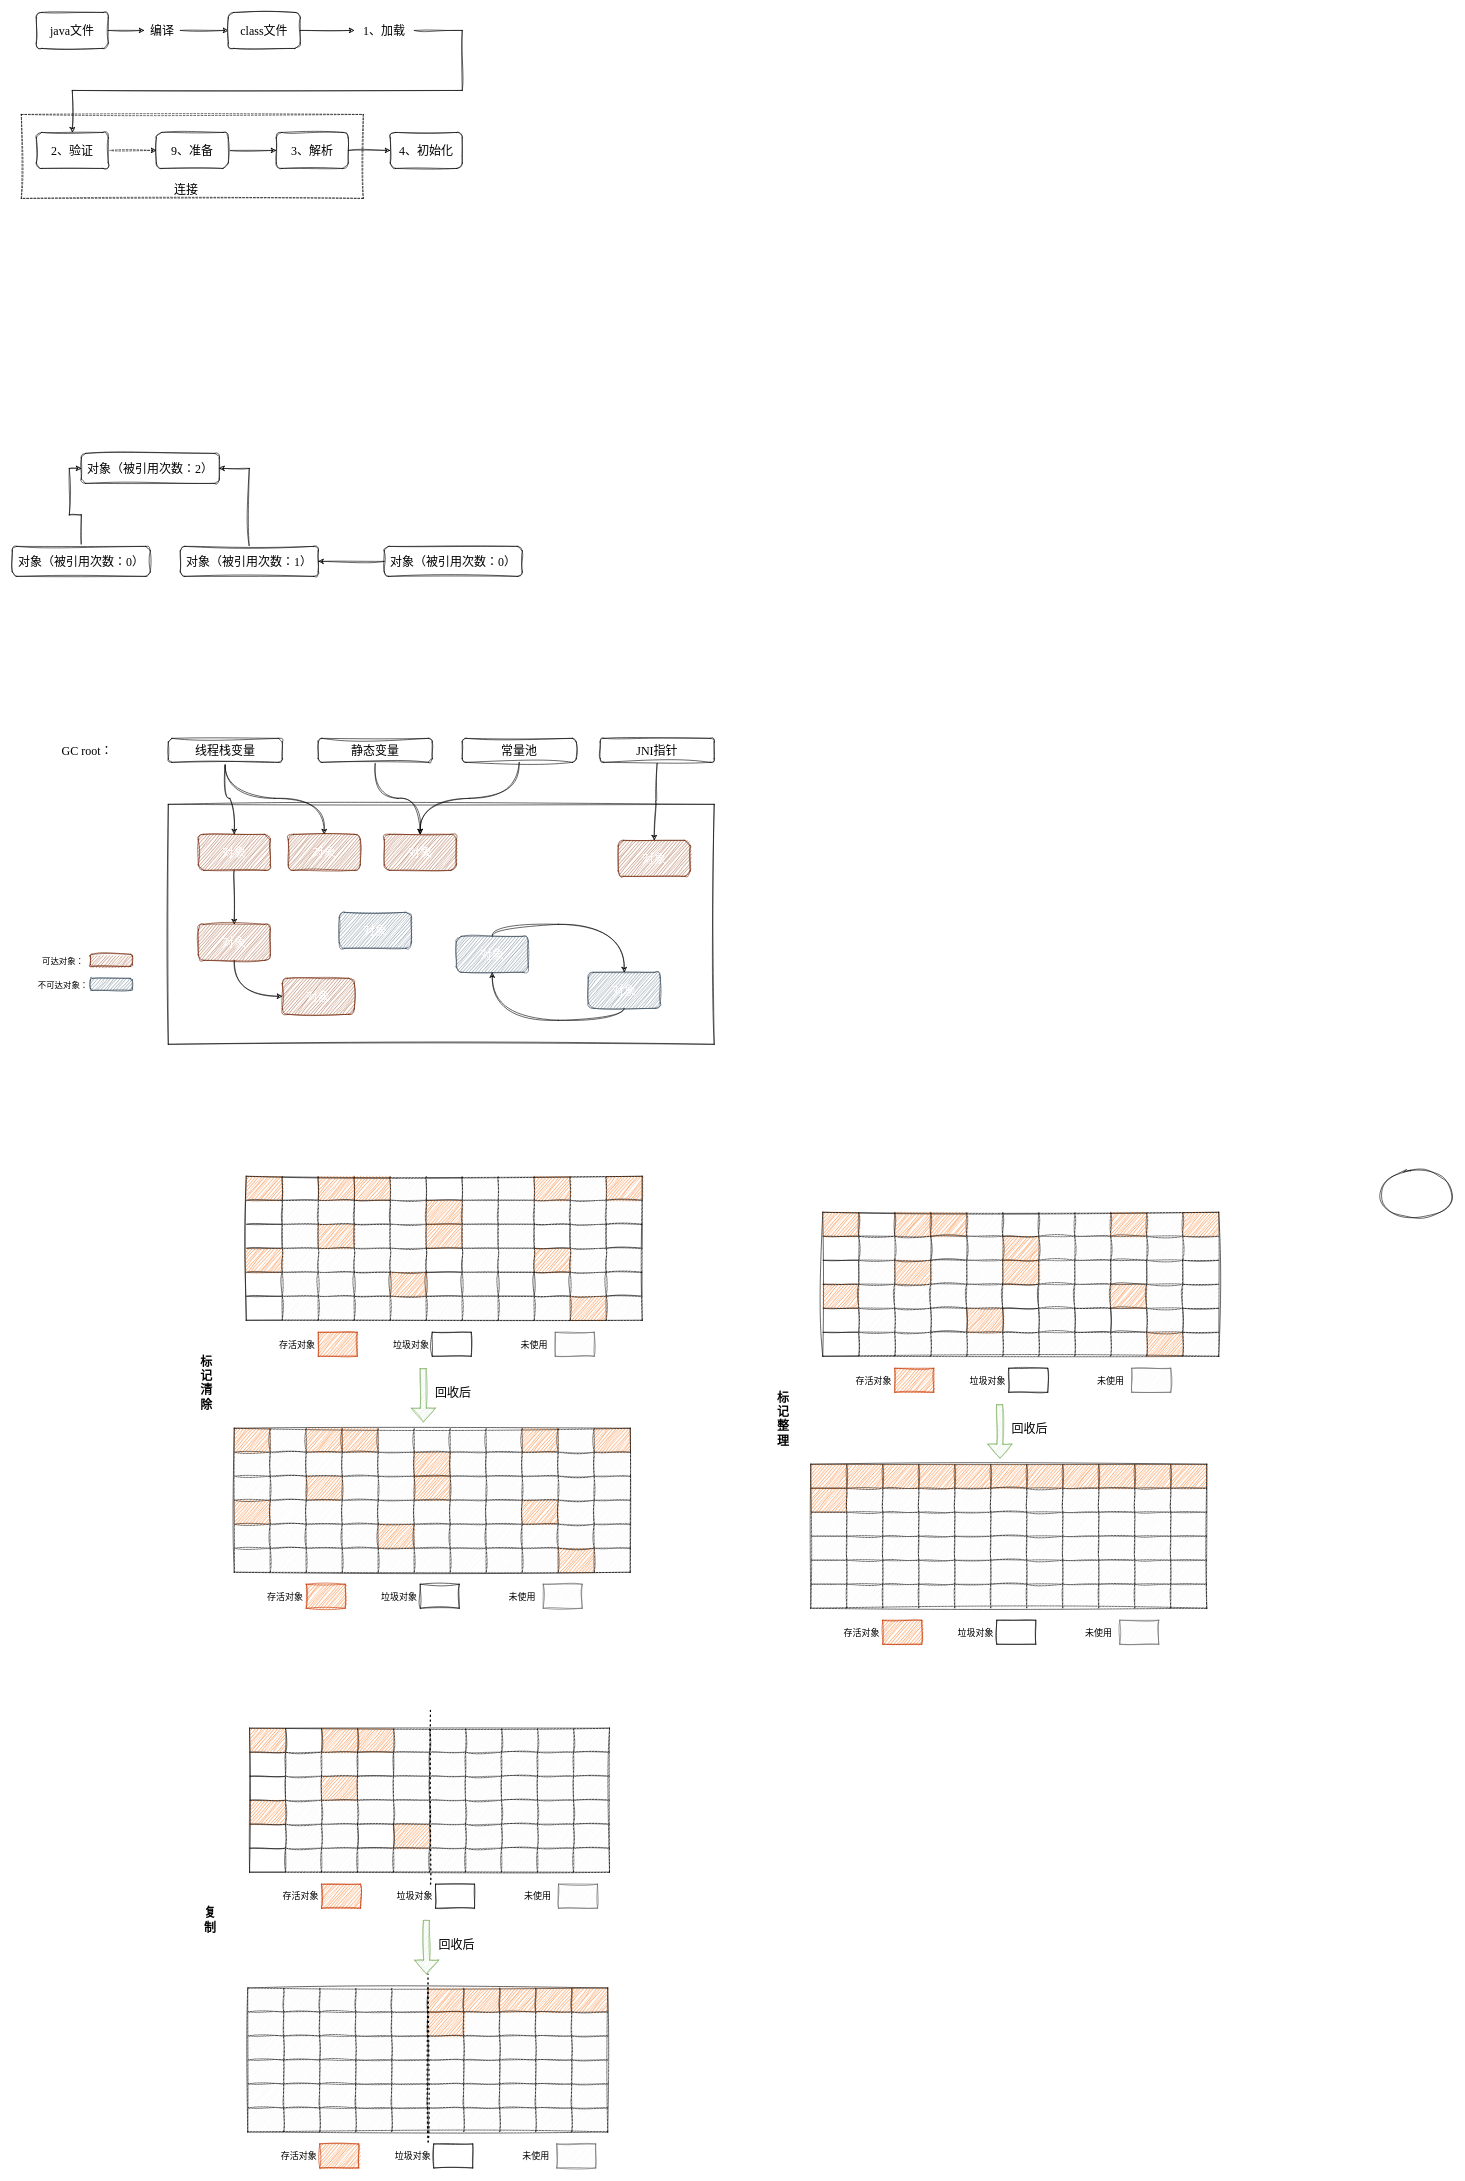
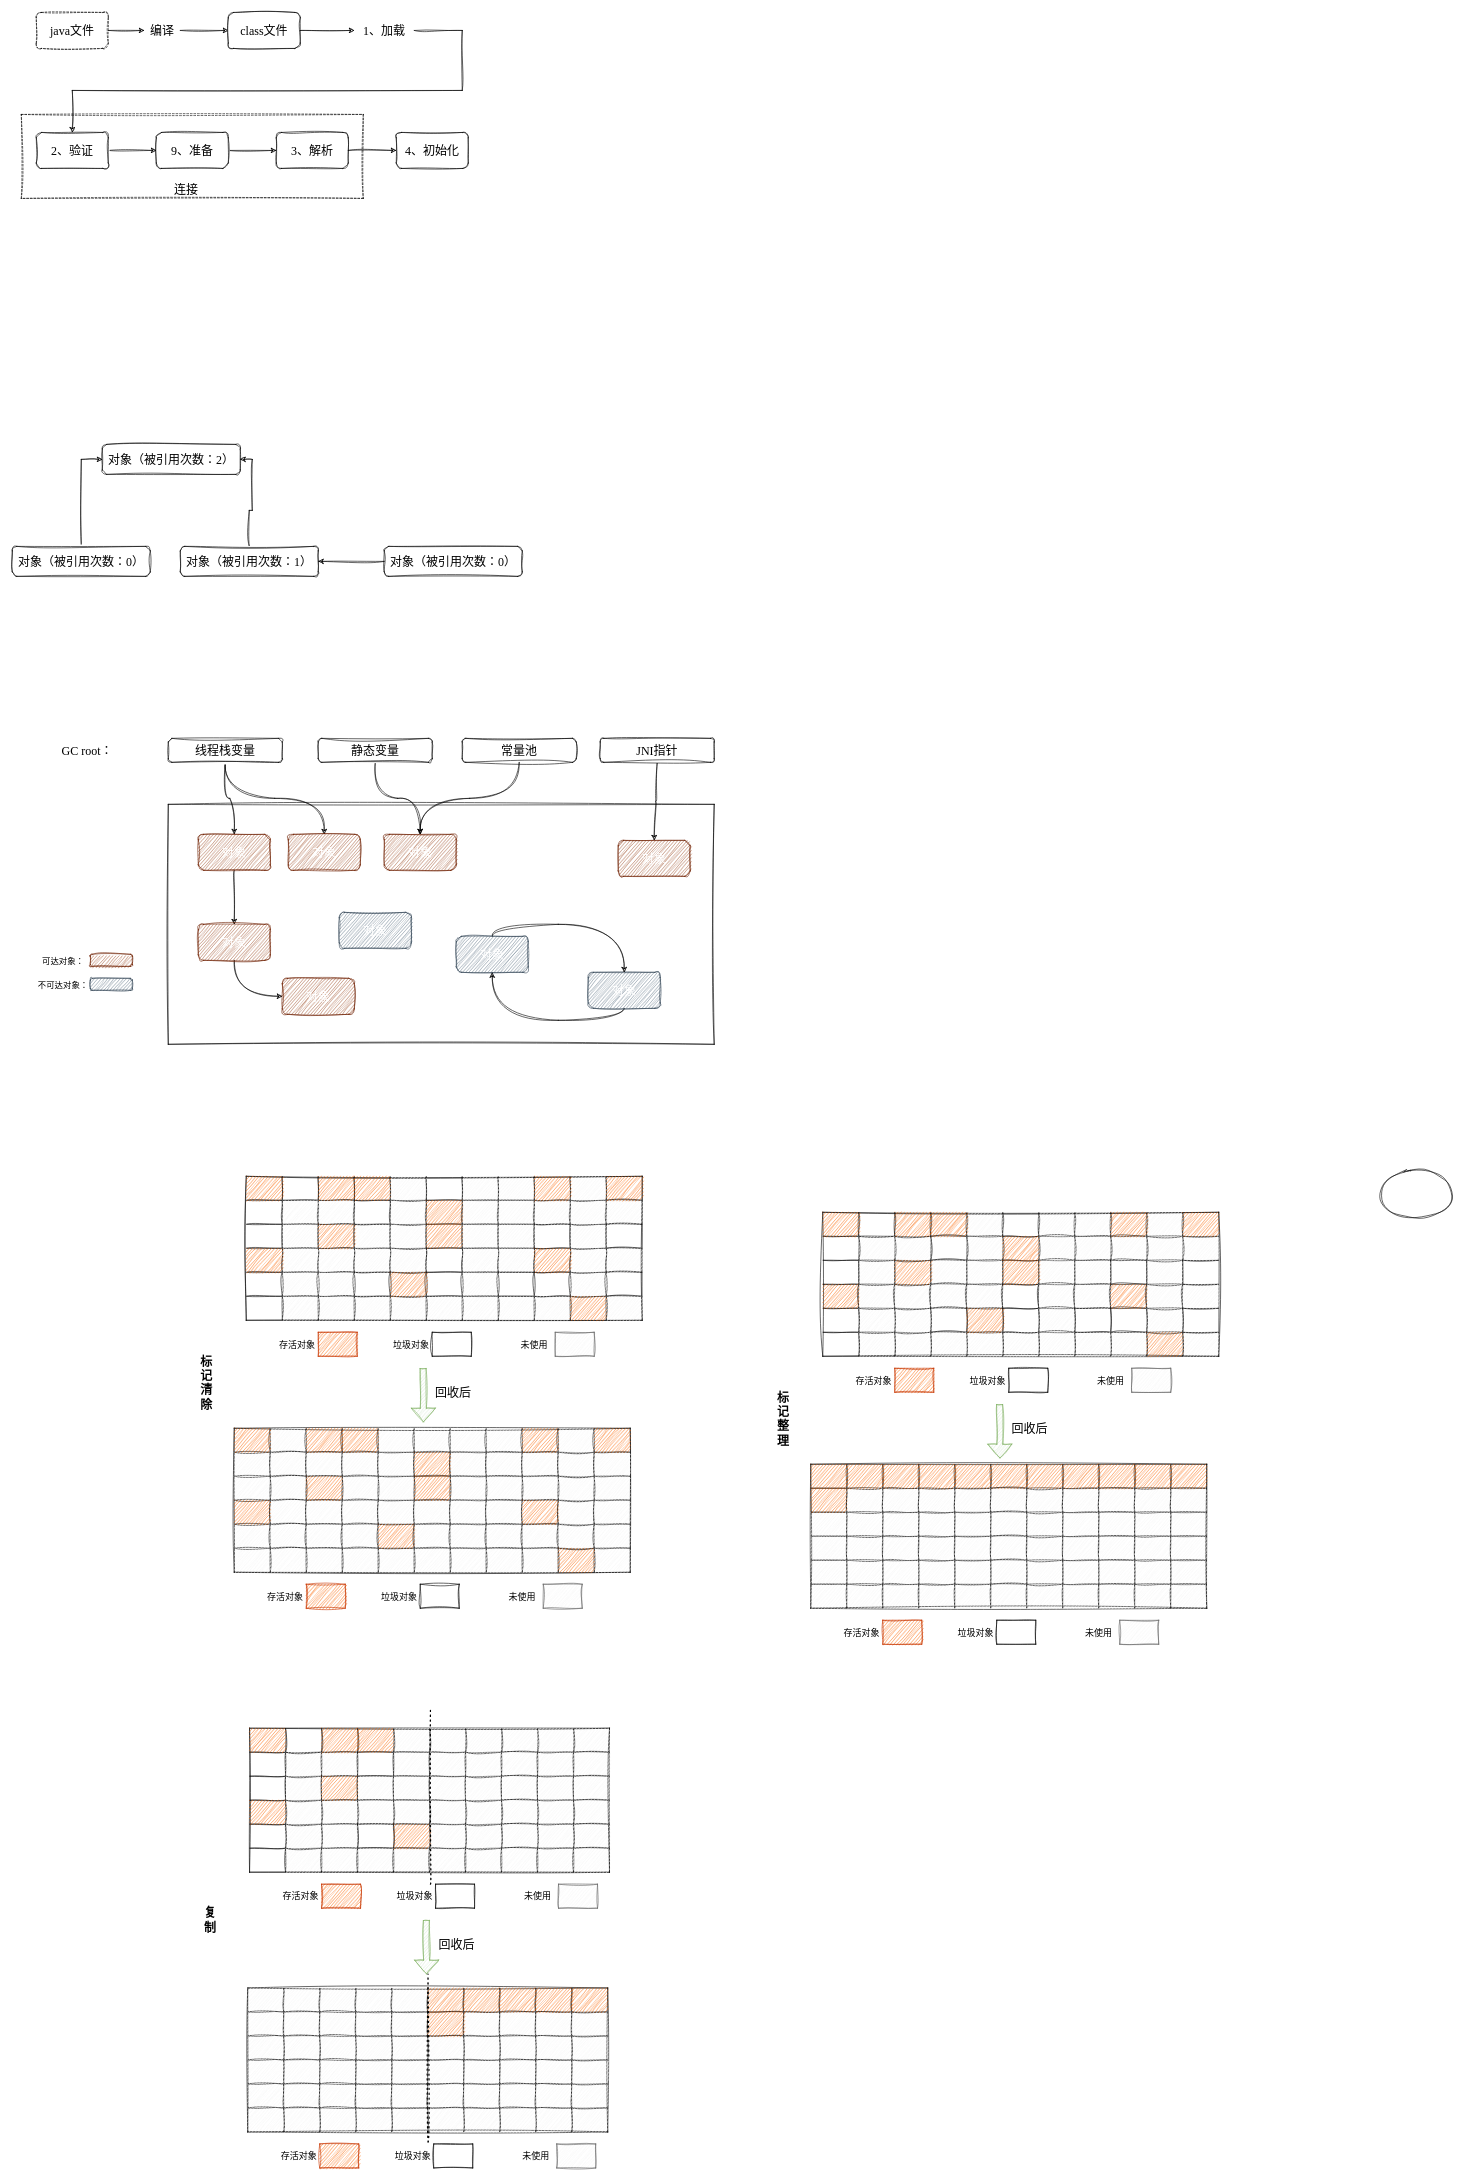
node "java文件": style solid -> dashed
edge "2、验证" -> "9、准备": style dashed -> solid
node "4、初始化": moved (426, 150) -> (432, 150)
node "对象（被引用次数：2）": moved (150, 468) -> (171, 459)
